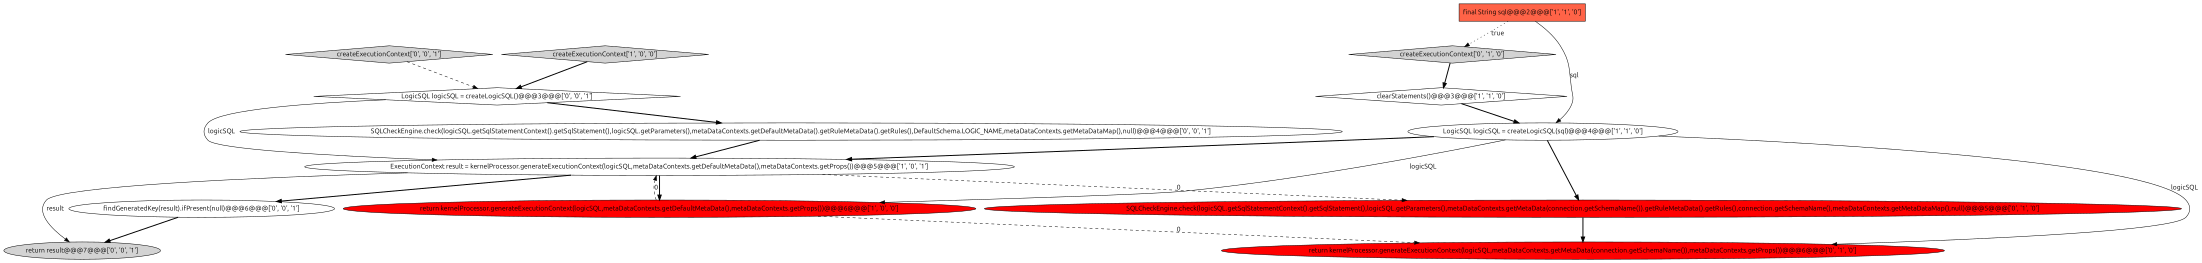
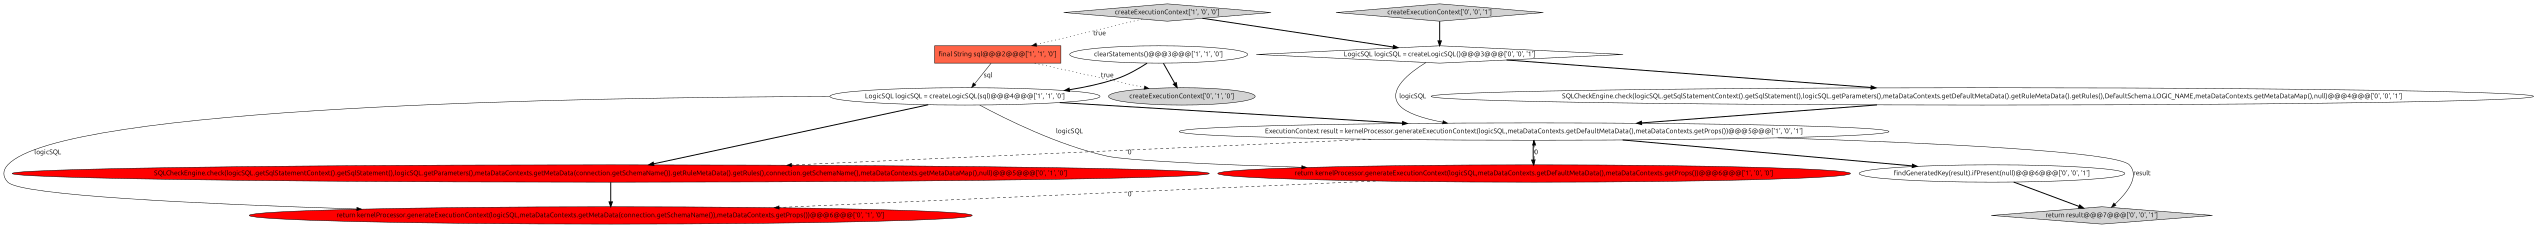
edge "createExecutionContext['1', '0', '0']" -> "final String sql@@@2@@@['1', '1', '0']": added, label "true"
node "createExecutionContext['0', '1', '0']": shape diamond -> ellipse
edge "createExecutionContext['0', '1', '0']" -> "clearStatements()@@@3@@@['1', '1', '0']": reversed
edge "createExecutionContext['0', '0', '1']" -> "LogicSQL logicSQL = createLogicSQL()@@@3@@@['0', '0', '1']": style dashed -> bold
node "clearStatements()@@@3@@@['1', '1', '0']": shape diamond -> ellipse
node "return result@@@7@@@['0', '0', '1']": shape ellipse -> diamond
